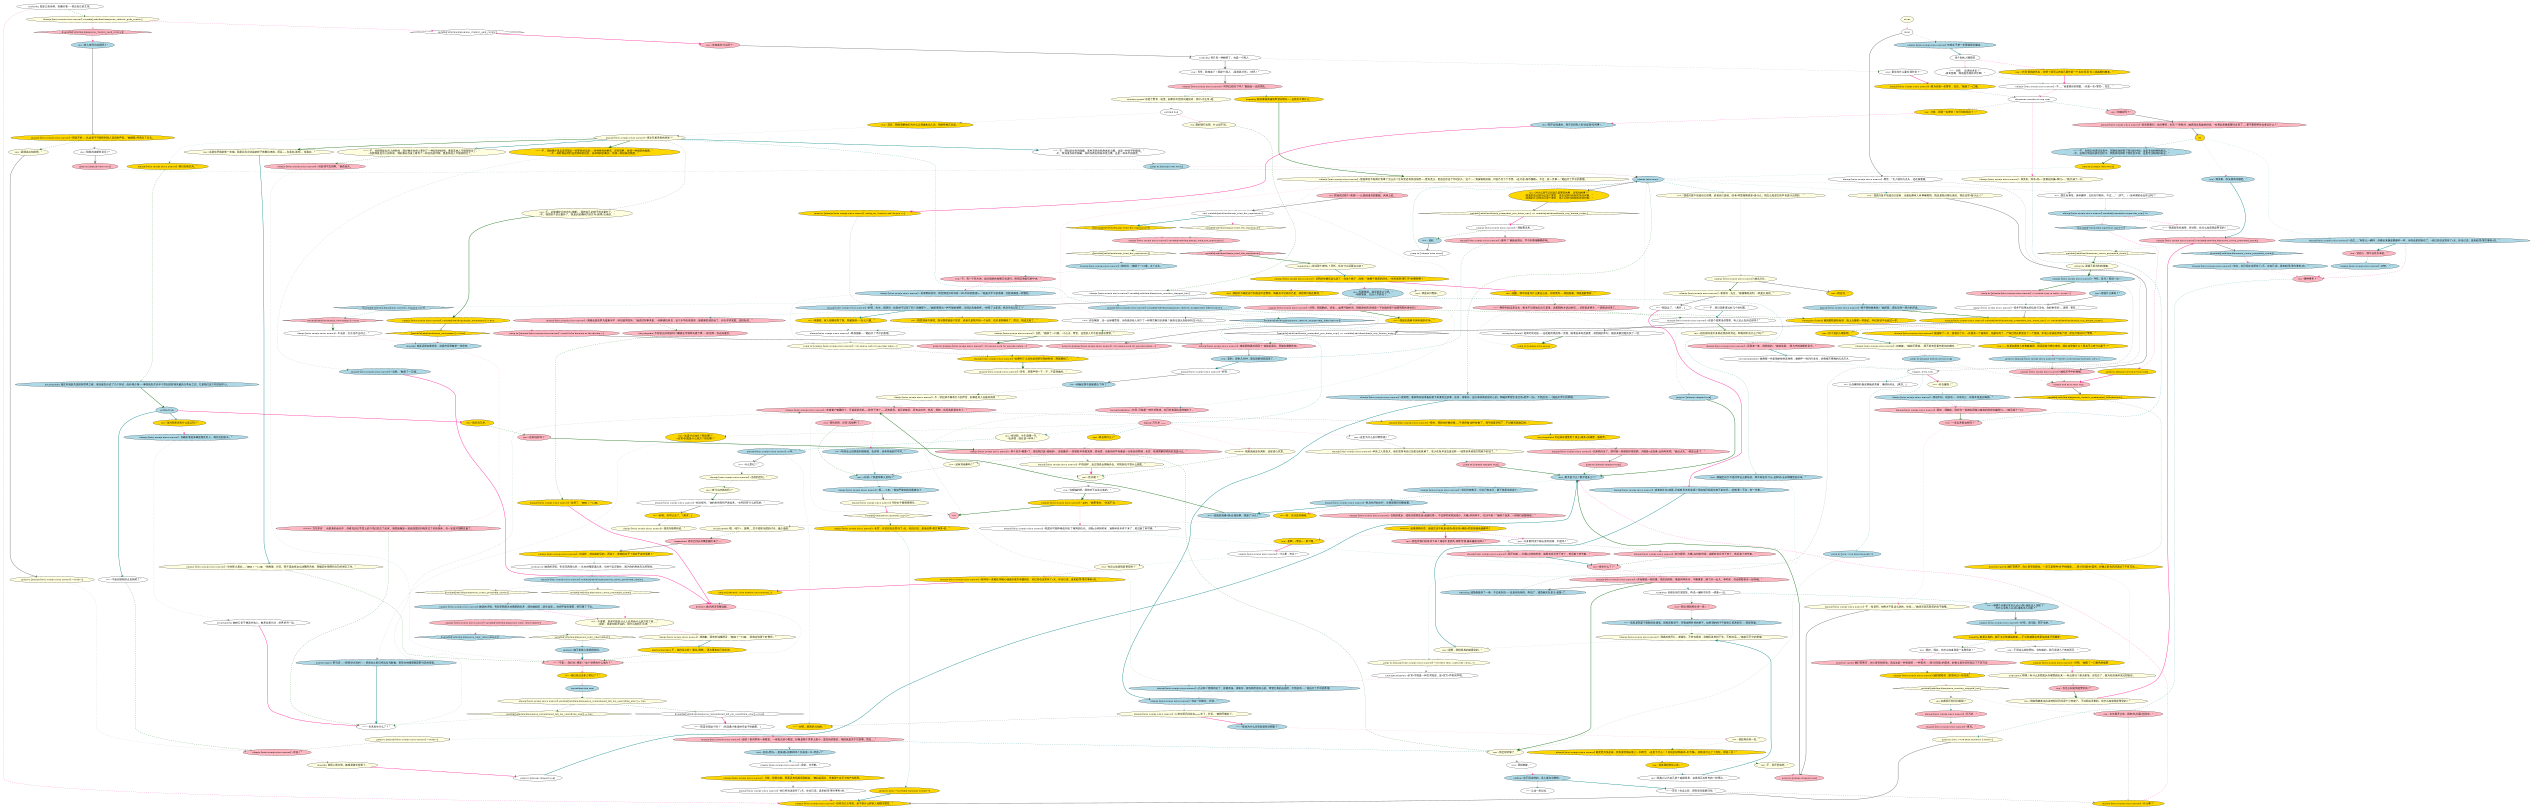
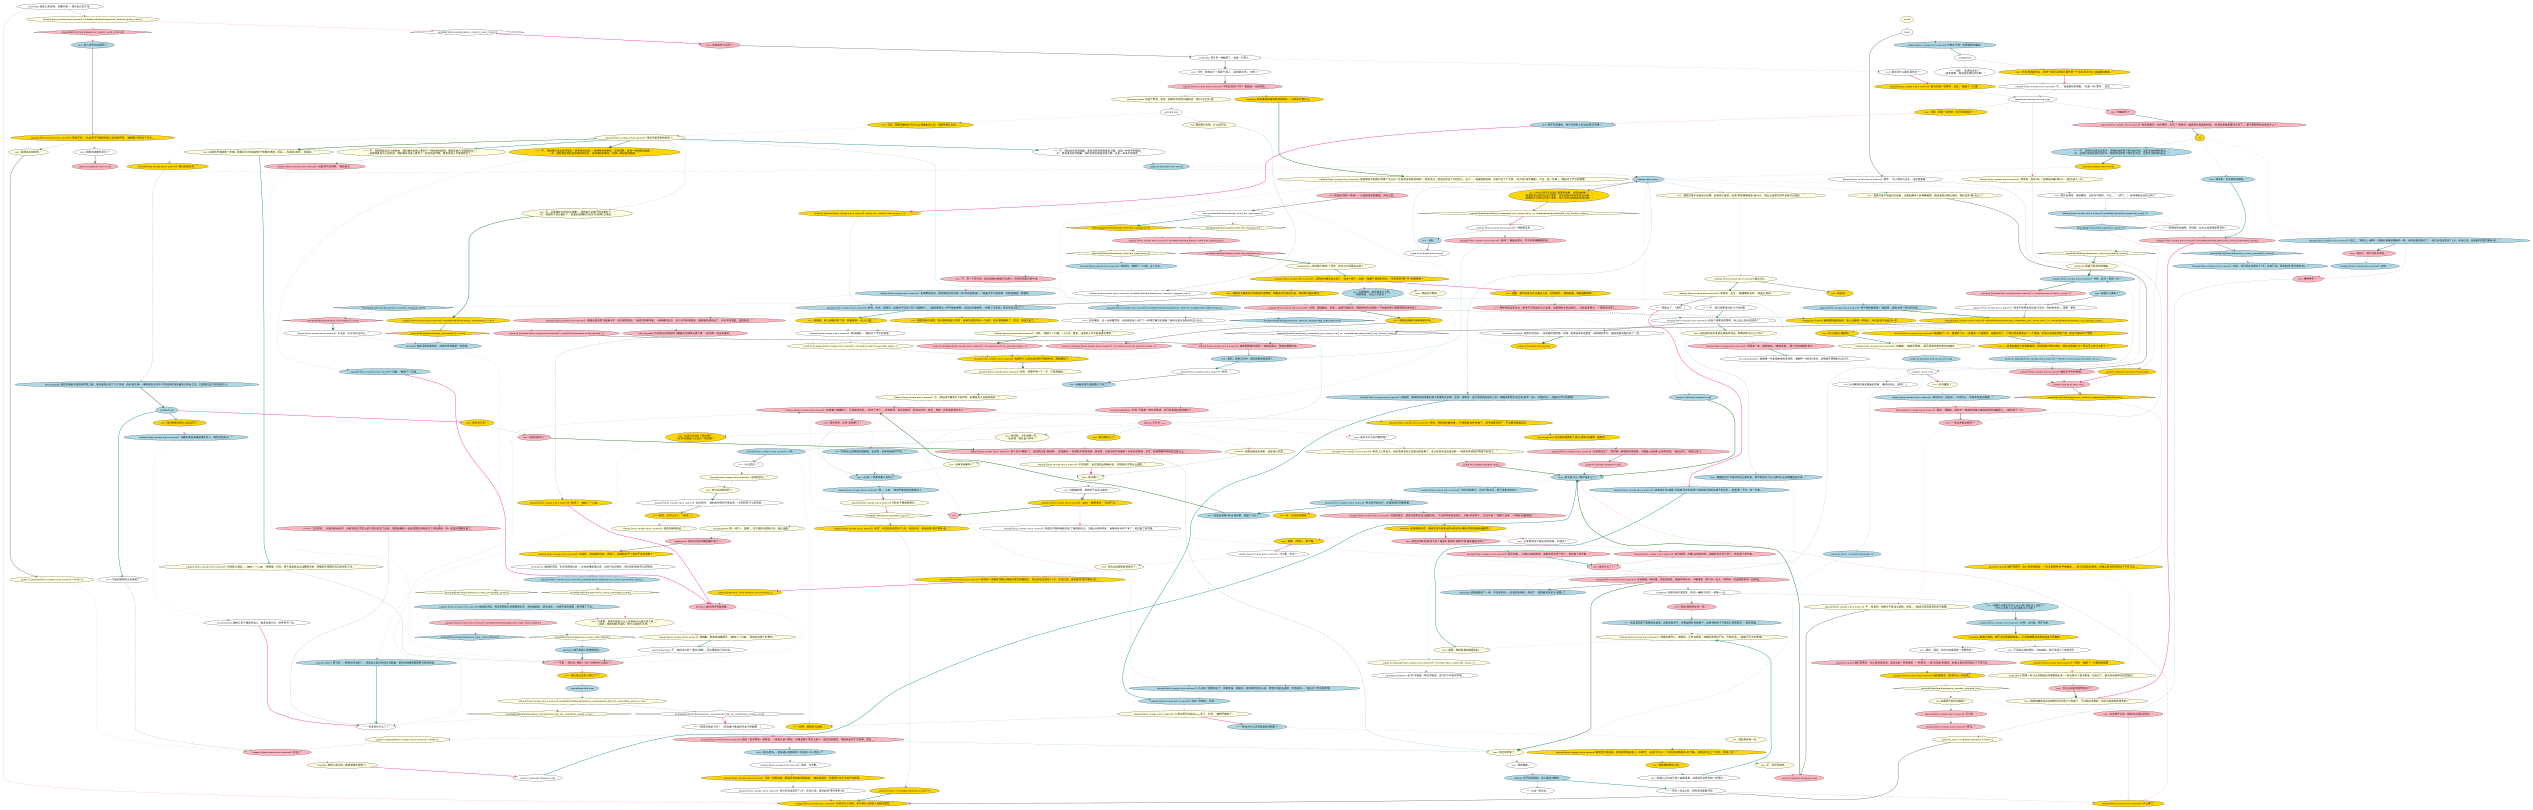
node "找个别的人嘲笑吧": label "找个别的人嘲笑吧" -> "smallertime"
node "Electrochemistry: 不，她没这么想！通过*调情*，再次重复自己的主张。": fillcolor gold -> white
